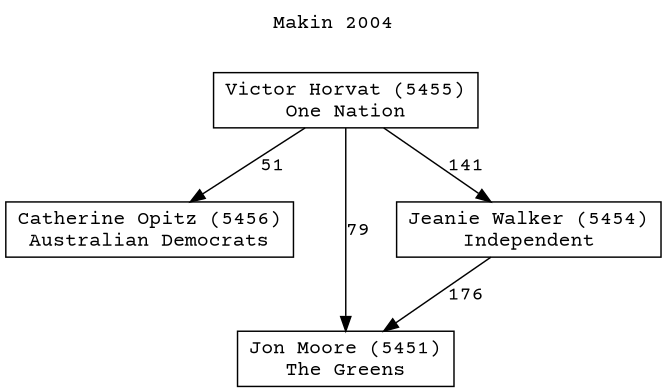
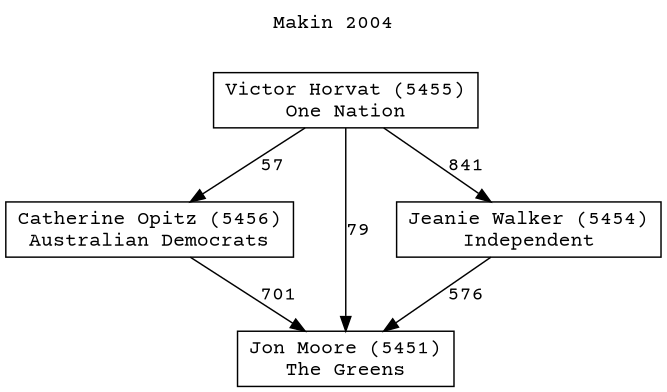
edge "Victor Horvat (5455) One Nation" -> "Catherine Opitz (5456) Australian Democrats": label "51" -> "57"
edge "Victor Horvat (5455) One Nation" -> "Jeanie Walker (5454) Independent": label "141" -> "841"
edge "Catherine Opitz (5456) Australian Democrats" -> "Jon Moore (5451) The Greens": added, label "701"
edge "Jeanie Walker (5454) Independent" -> "Jon Moore (5451) The Greens": label "176" -> "576"
